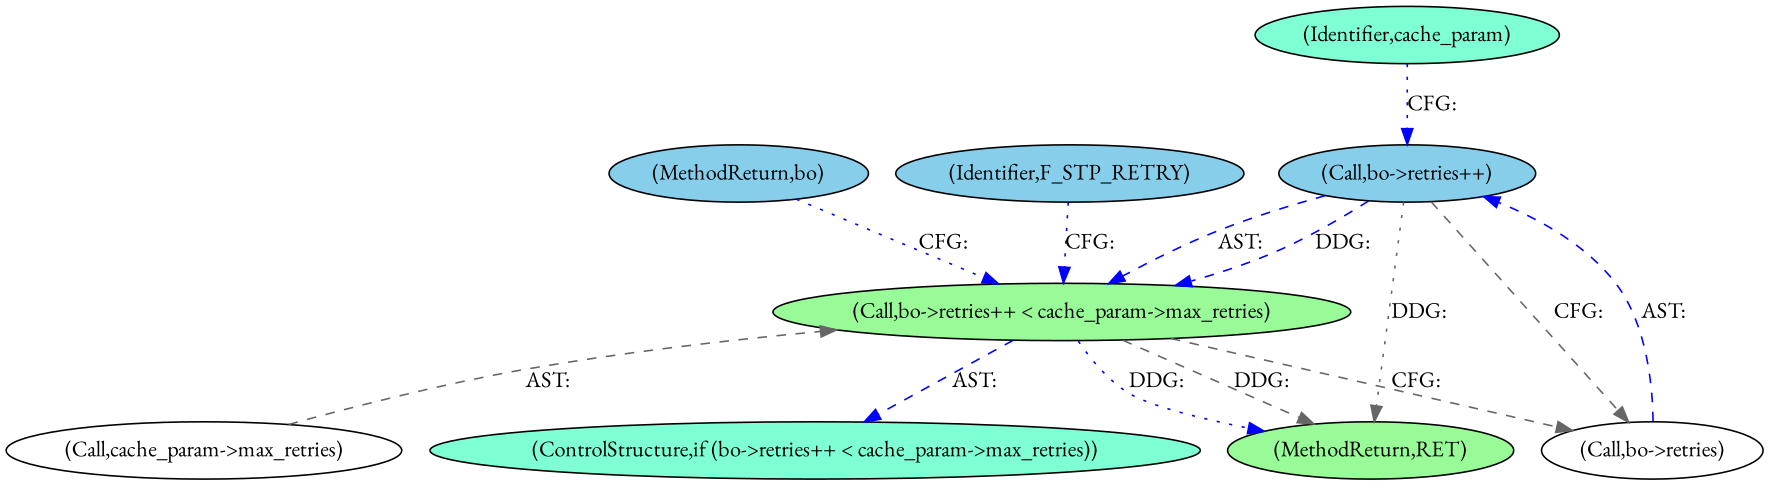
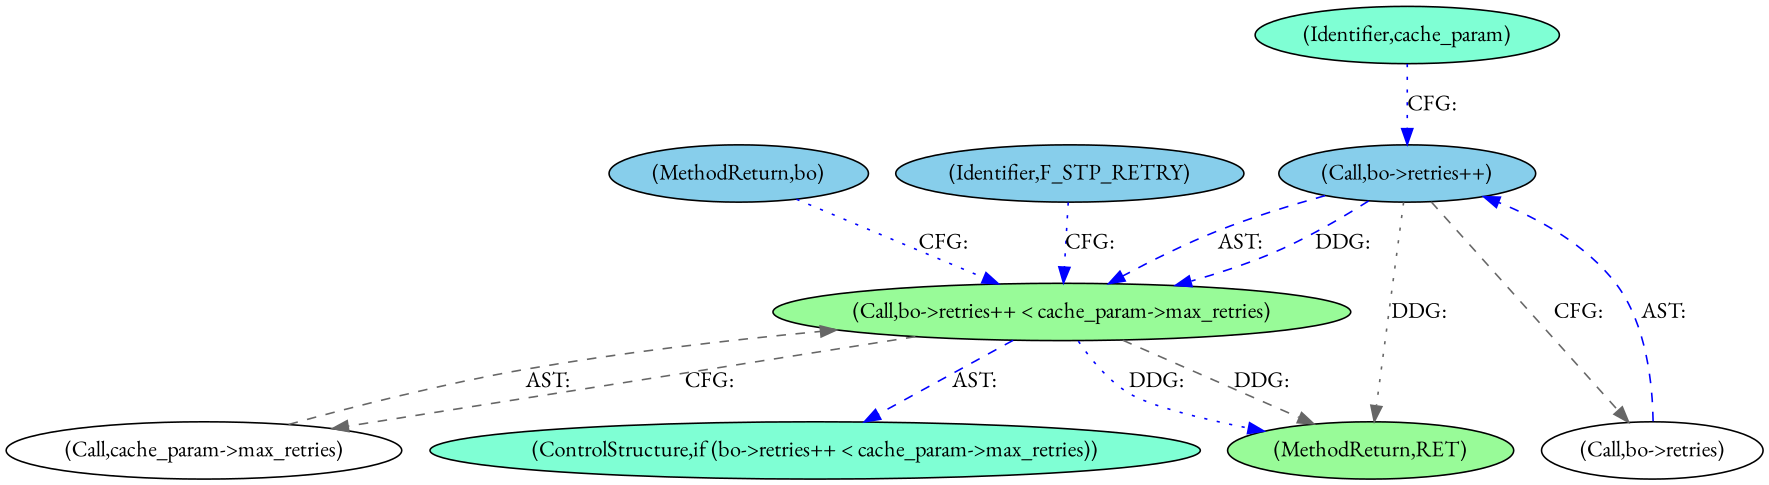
edge "(Call,bo->retries++ < cache_param->max_retries)" -> "(Call,bo->retries)": now "(Call,bo->retries++ < cache_param->max_retries)" -> "(Call,cache_param->max_retries)"
